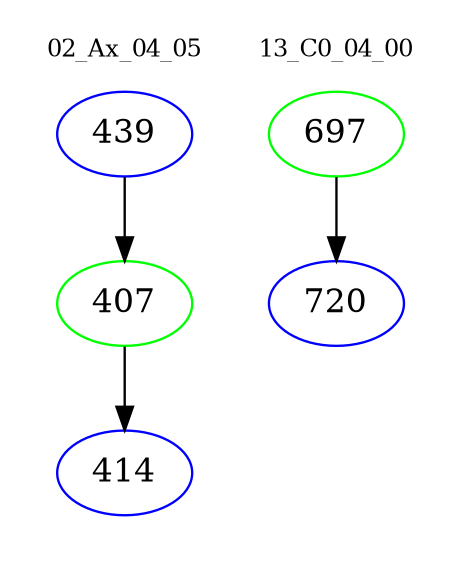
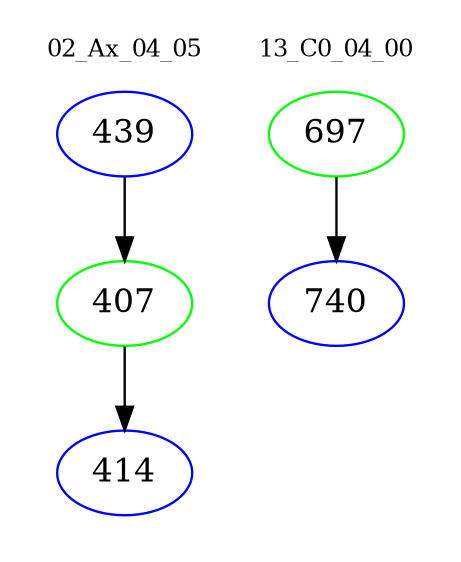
node "720": label "720" -> "740"
